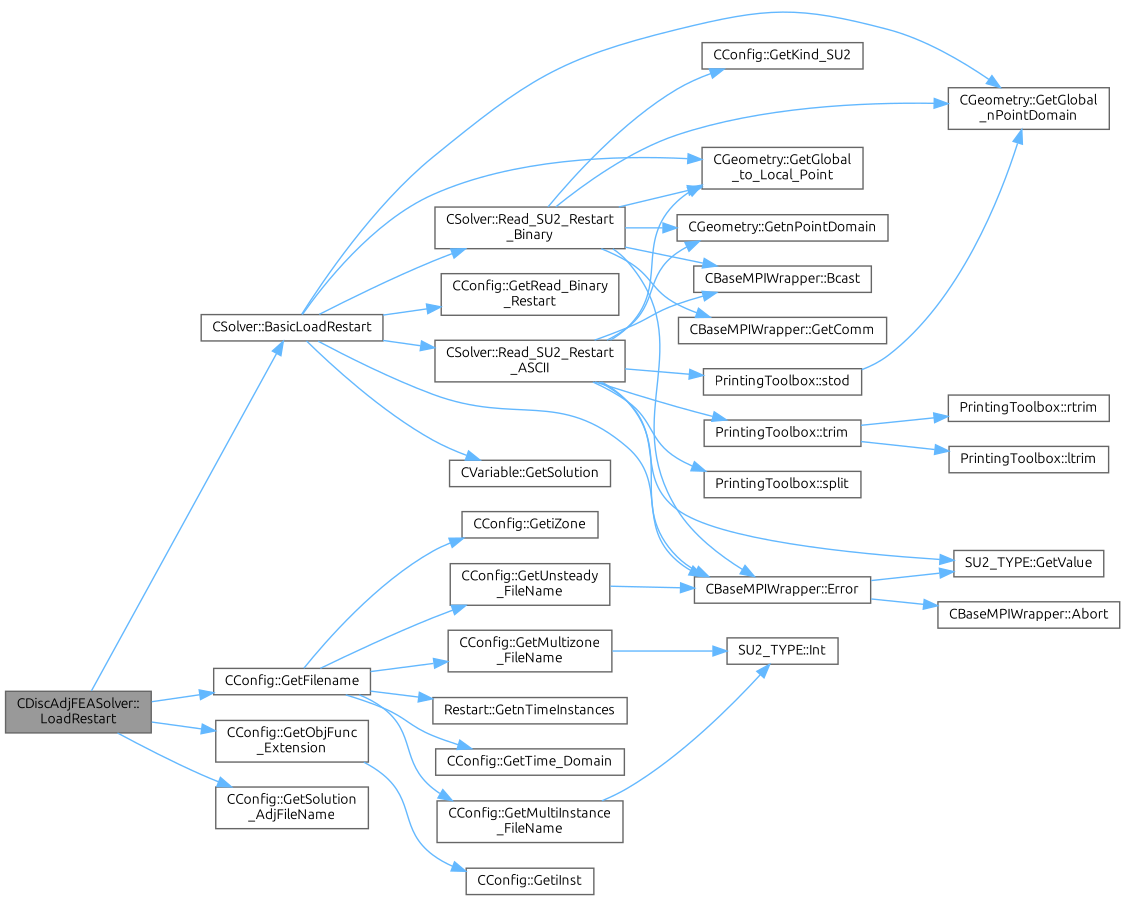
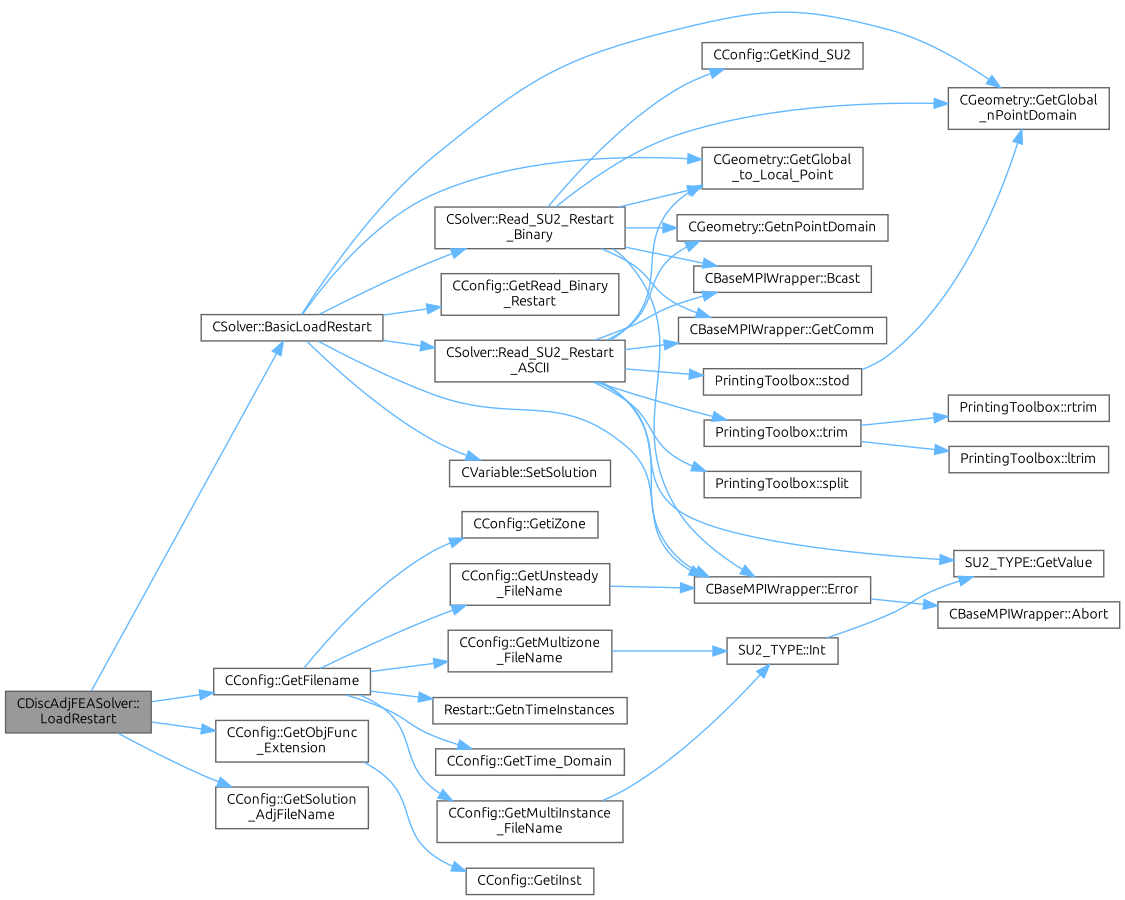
edge "CSolver::Read_SU2_Restart _ASCII" -> "CBaseMPIWrapper::GetComm": added
node "CVariable::GetSolution": label "CVariable::GetSolution" -> "CVariable::SetSolution"
edge "CBaseMPIWrapper::Error" -> "SU2_TYPE::GetValue": now "SU2_TYPE::Int" -> "SU2_TYPE::GetValue"
